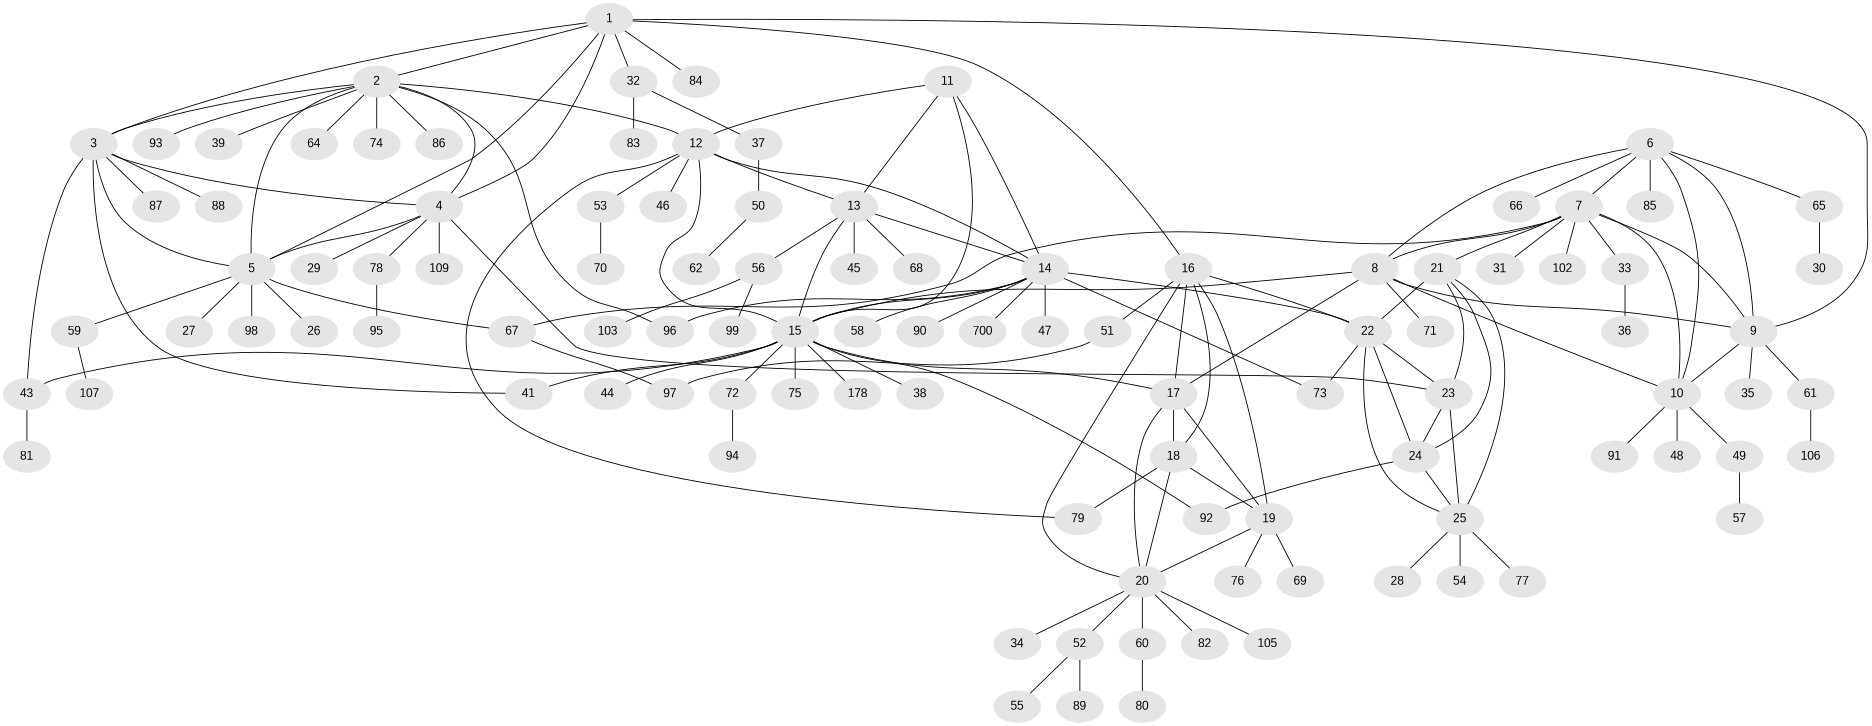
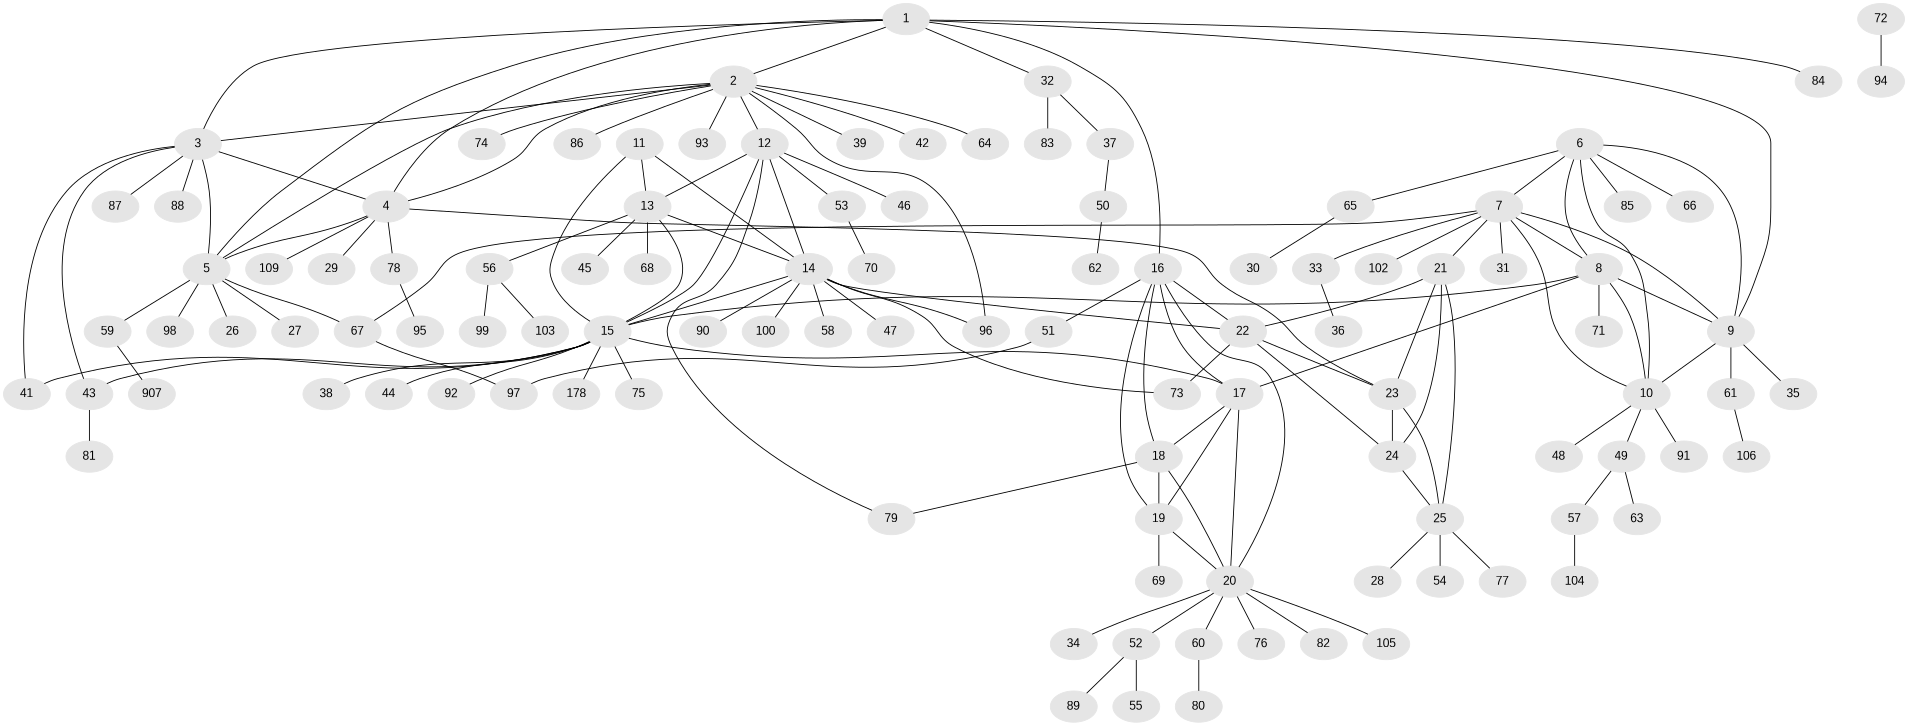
edge "11" -- "12": removed
node "42": added
node "700": label "700" -> "100"
edge "15" -- "72": removed
node "107": label "107" -> "907"
edge "22" -- "25": removed
edge "24" -- "92": removed
node "63": added
edge "19" -- "76": now "20" -- "76"
node "104": added
